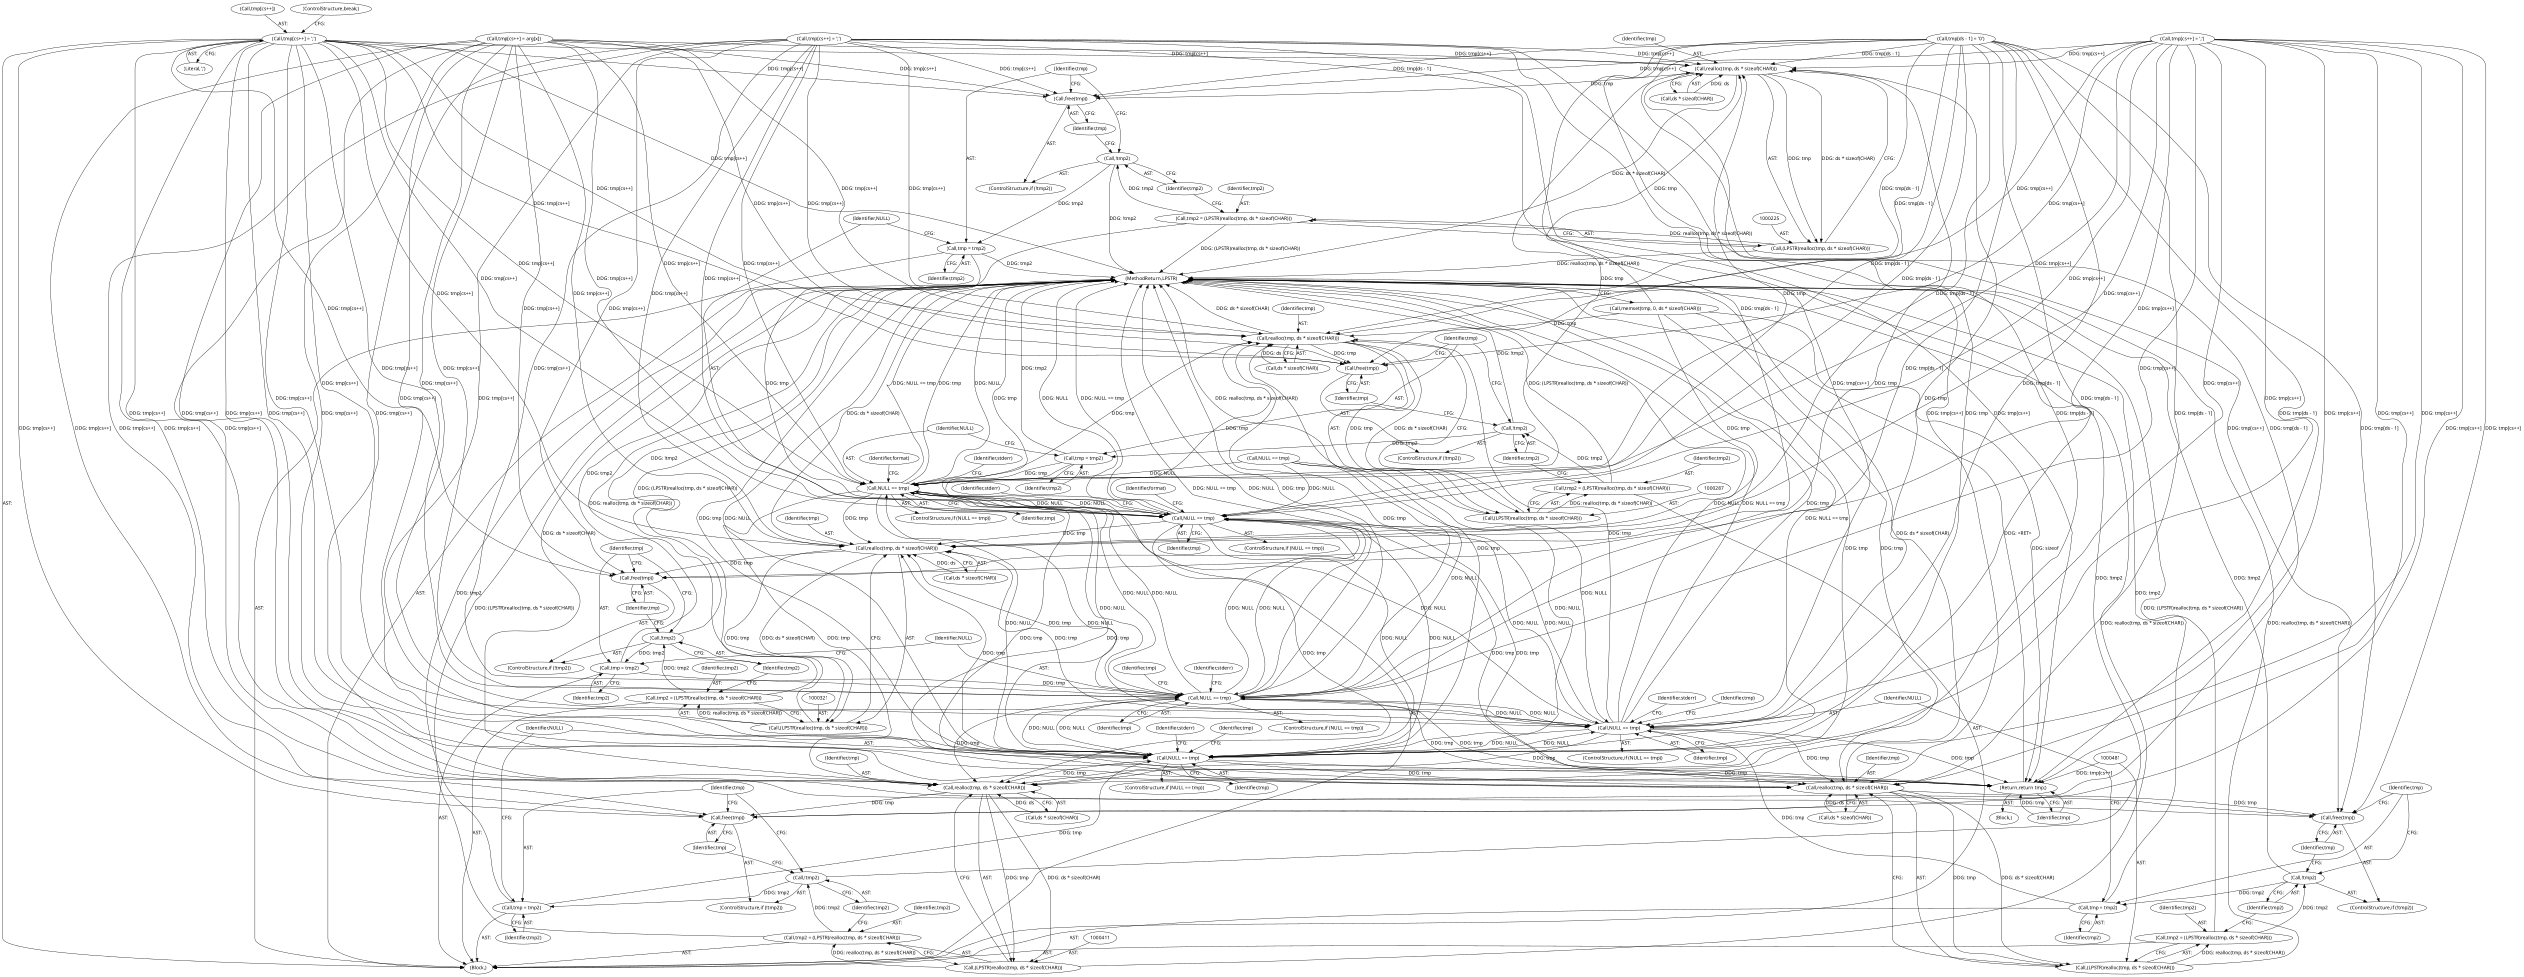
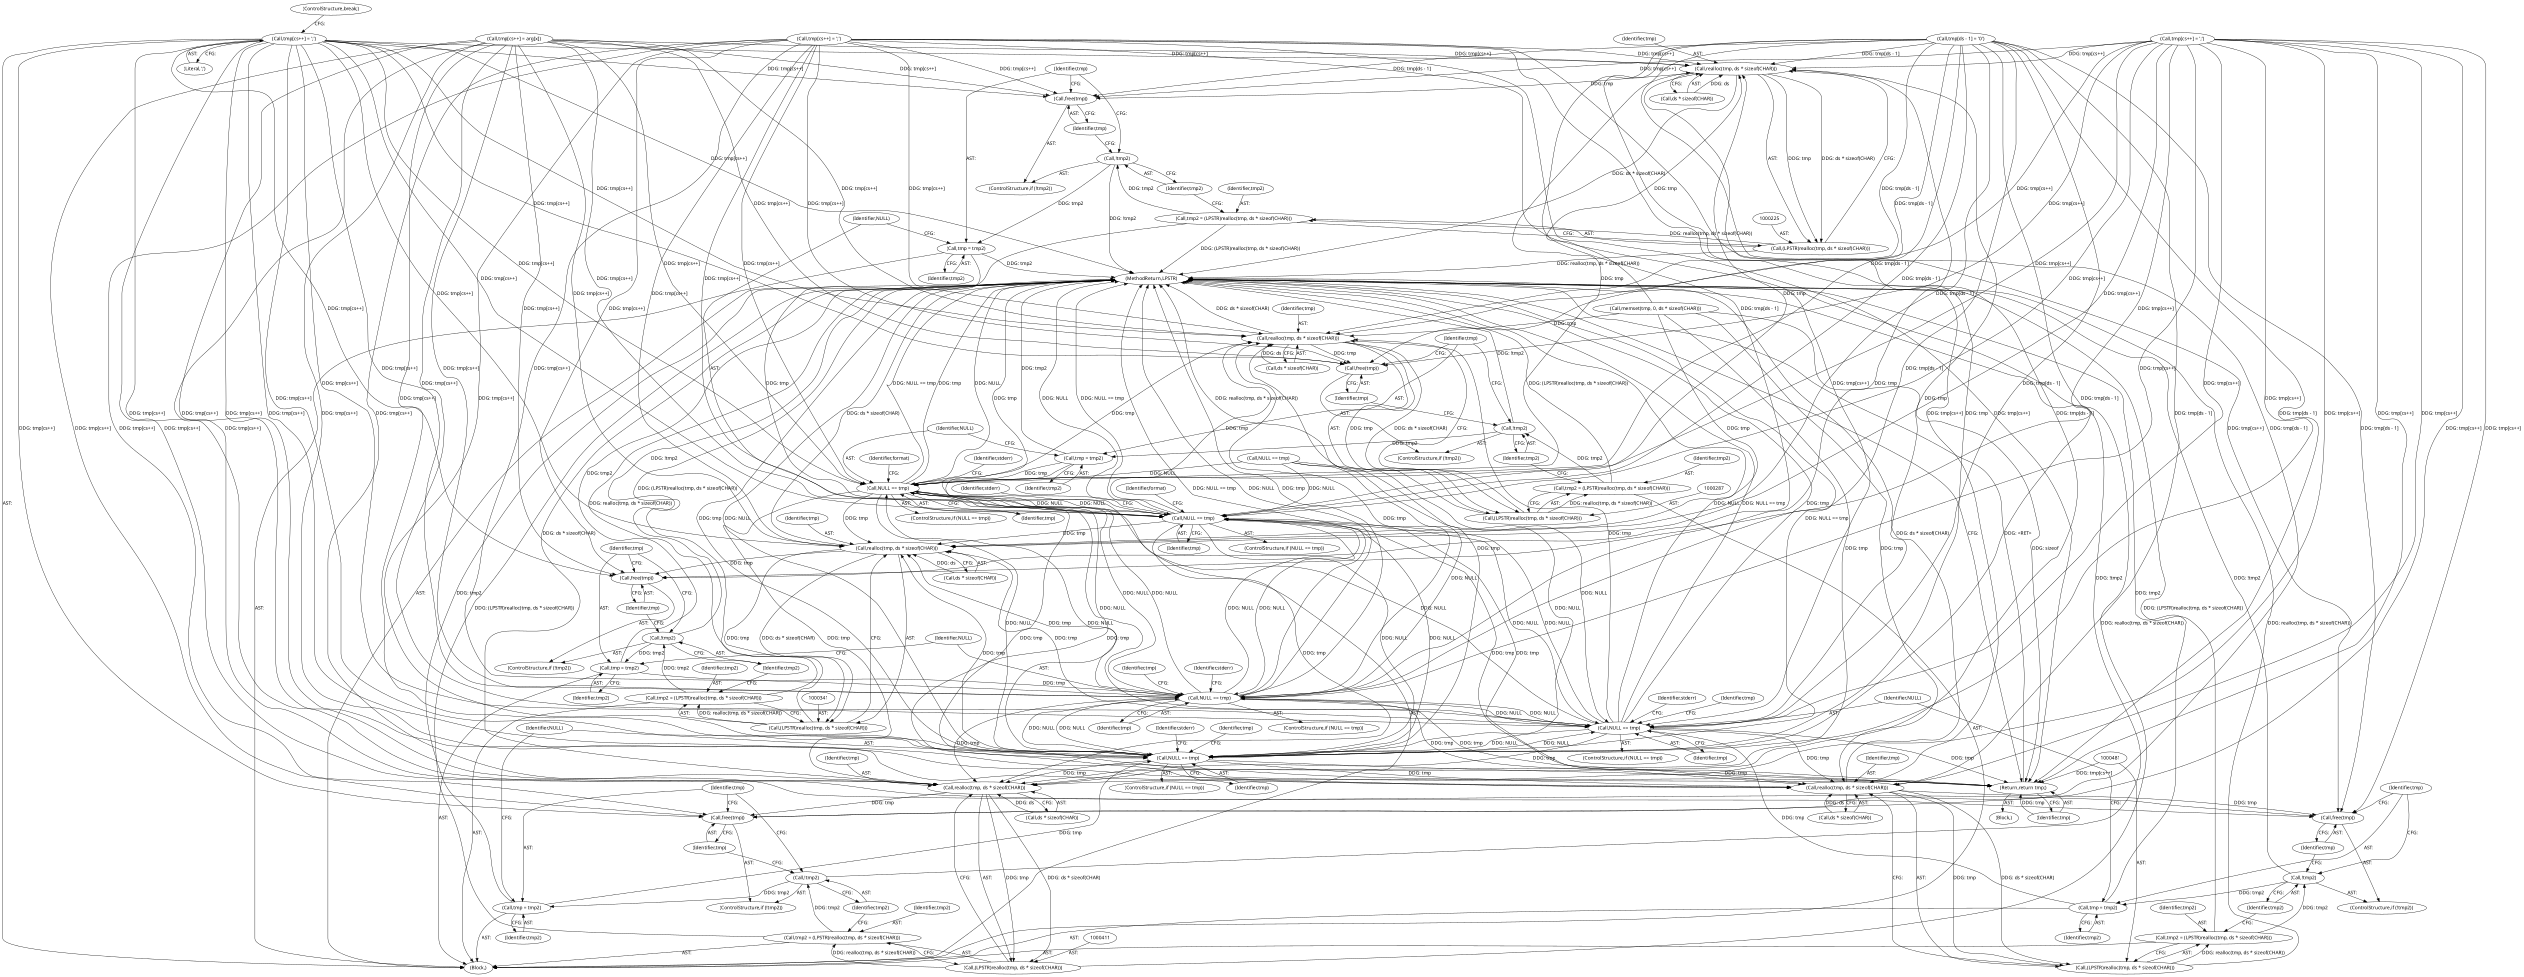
node "(Call,tmp[cs++])": removed
edge "(MethodReturn,LPSTR)" -> "(Call,memset(tmp, 0, ds * sizeof(CHAR)))": now "(MethodReturn,LPSTR)" -> "(Return,return tmp;)"
node "1000321": label "1000321" -> "1000341"
